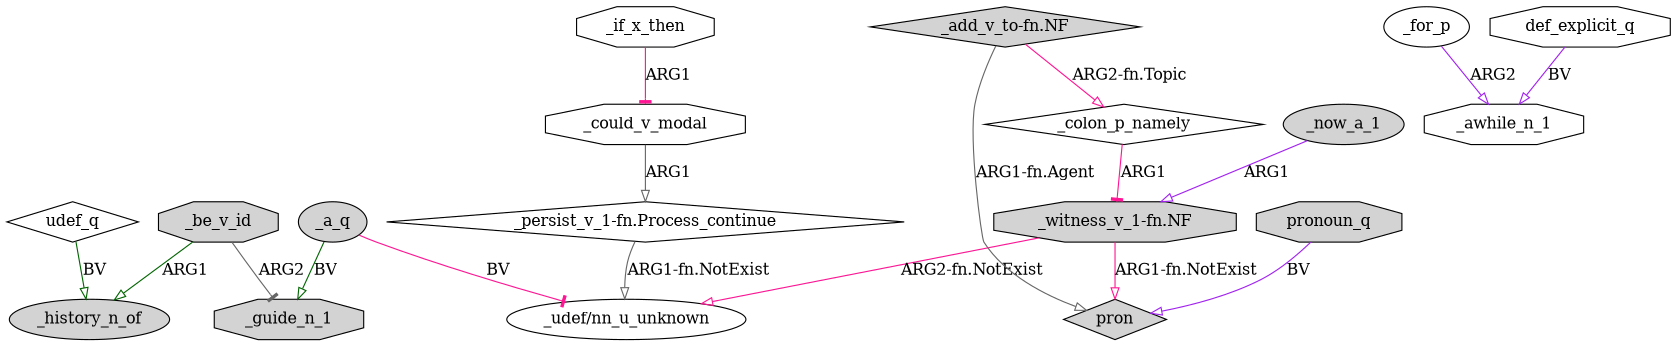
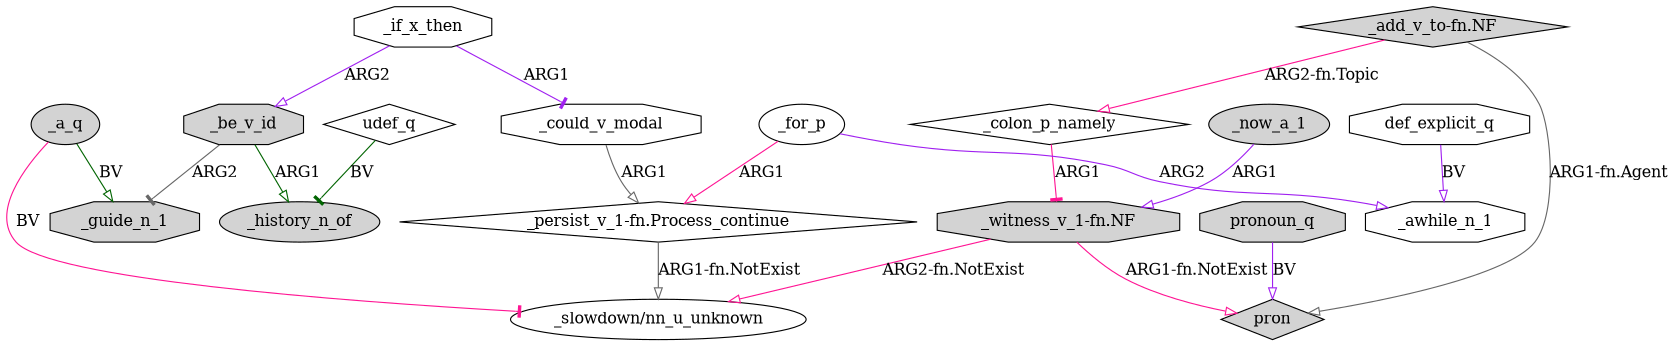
edge "_if_x_then" -> "_be_v_id": added, label "ARG2"
edge "_if_x_then" -> "_could_v_modal": color deeppink -> purple
edge "_for_p" -> "_persist_v_1-fn.Process_continue": added, label "ARG1"
edge "udef_q" -> "_history_n_of": arrowhead onormal -> tee
node "_udef/nn_u_unknown": label "_udef/nn_u_unknown" -> "_slowdown/nn_u_unknown"
